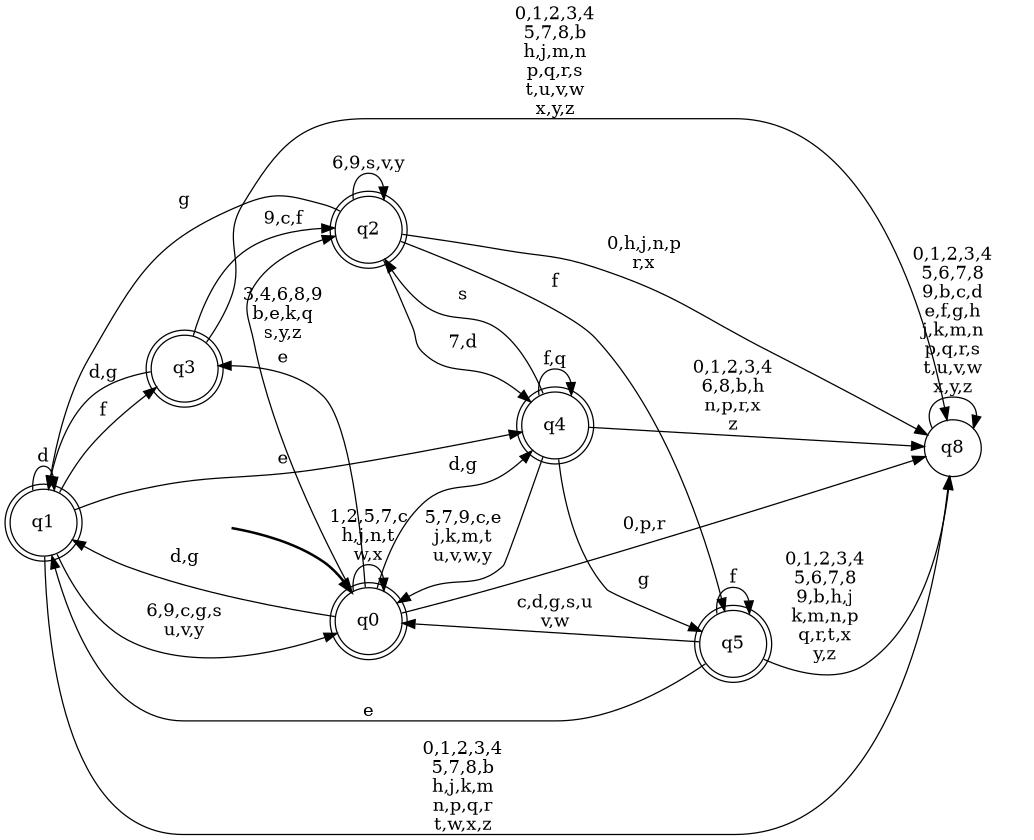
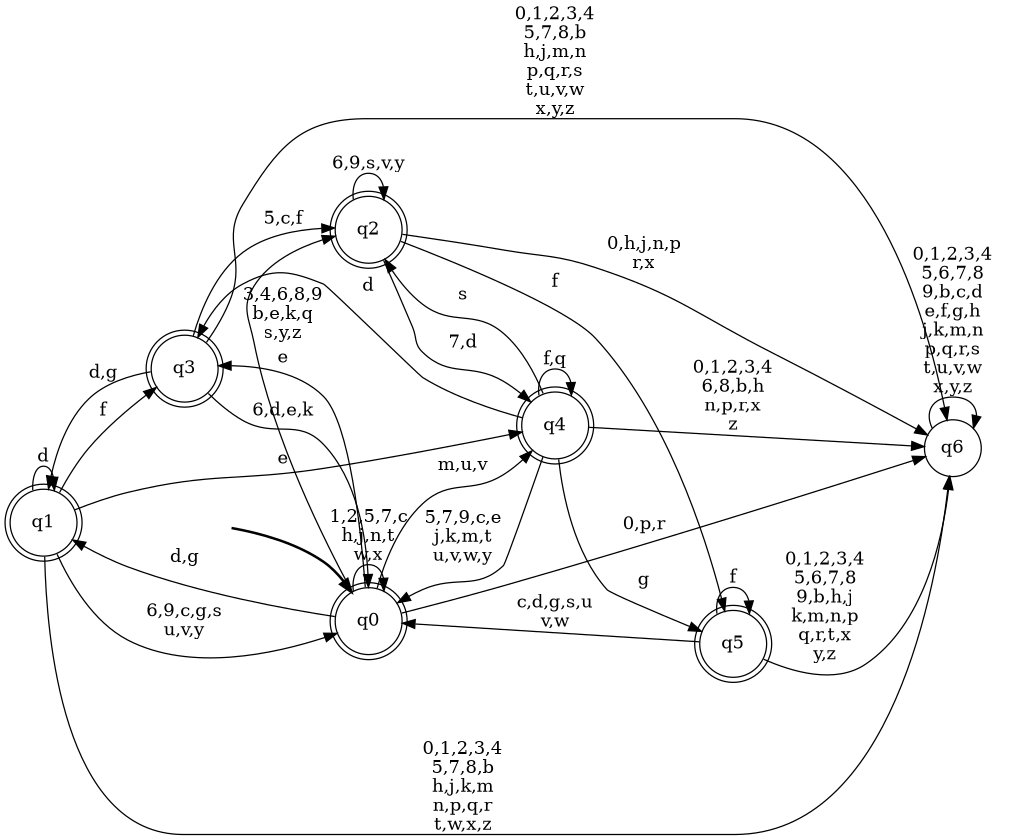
edge "q3" -> "q2": label "9,c,f" -> "5,c,f"
edge "q2" -> "q1": removed, label "g"
edge "q4" -> "q3": added, label "d"
edge "q3" -> "q0": added, label "6,d,e,k"
node "q8": label "q8" -> "q6"
edge "q0" -> "q4": label "d,g" -> "m,u,v"
edge "q5" -> "q1": removed, label "e"
